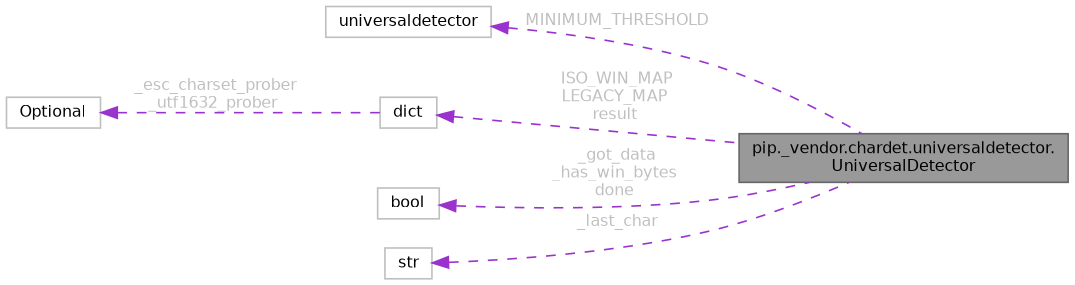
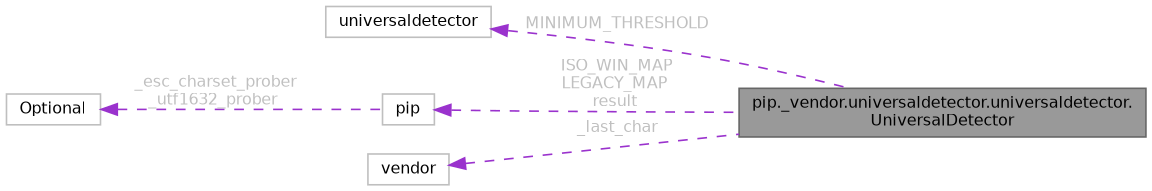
node "dict": label "dict" -> "pip"
node "pip._vendor.chardet.universaldetector. UniversalDetector": label "pip._vendor.chardet.universaldetector. UniversalDetector" -> "pip._vendor.universaldetector.universaldetector. UniversalDetector"
node "bool": removed
node "str": label "str" -> "vendor"
